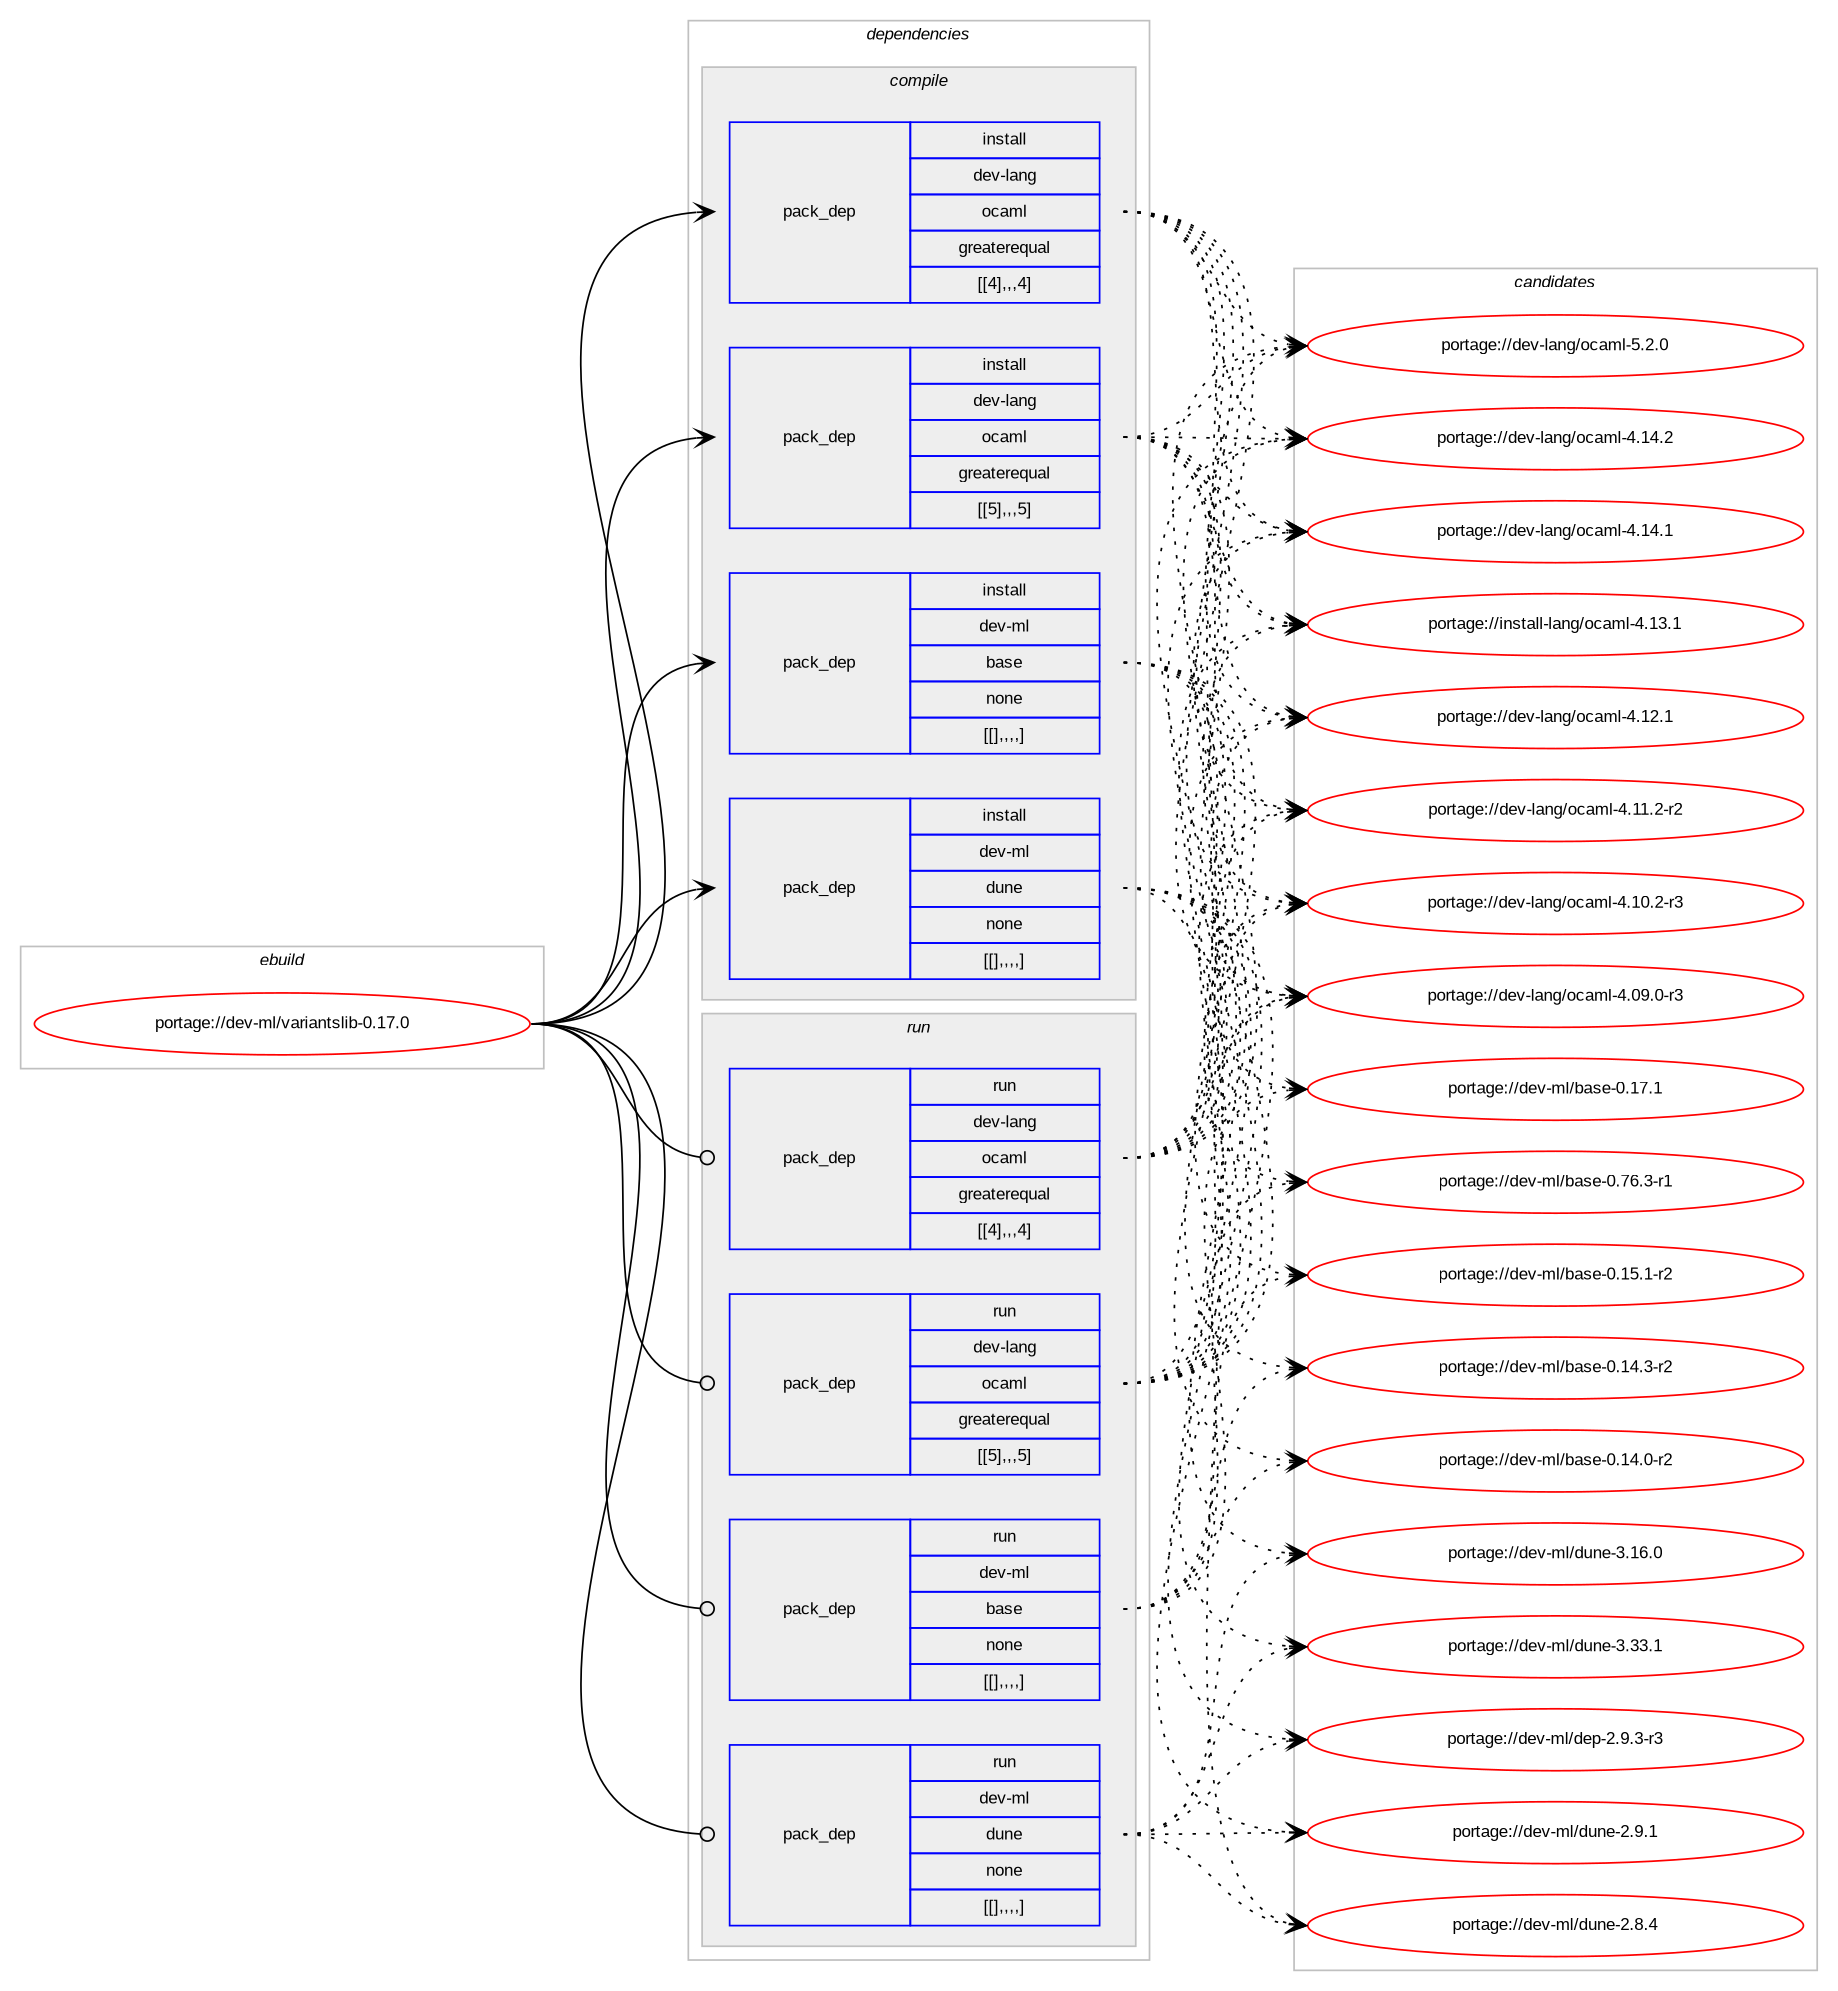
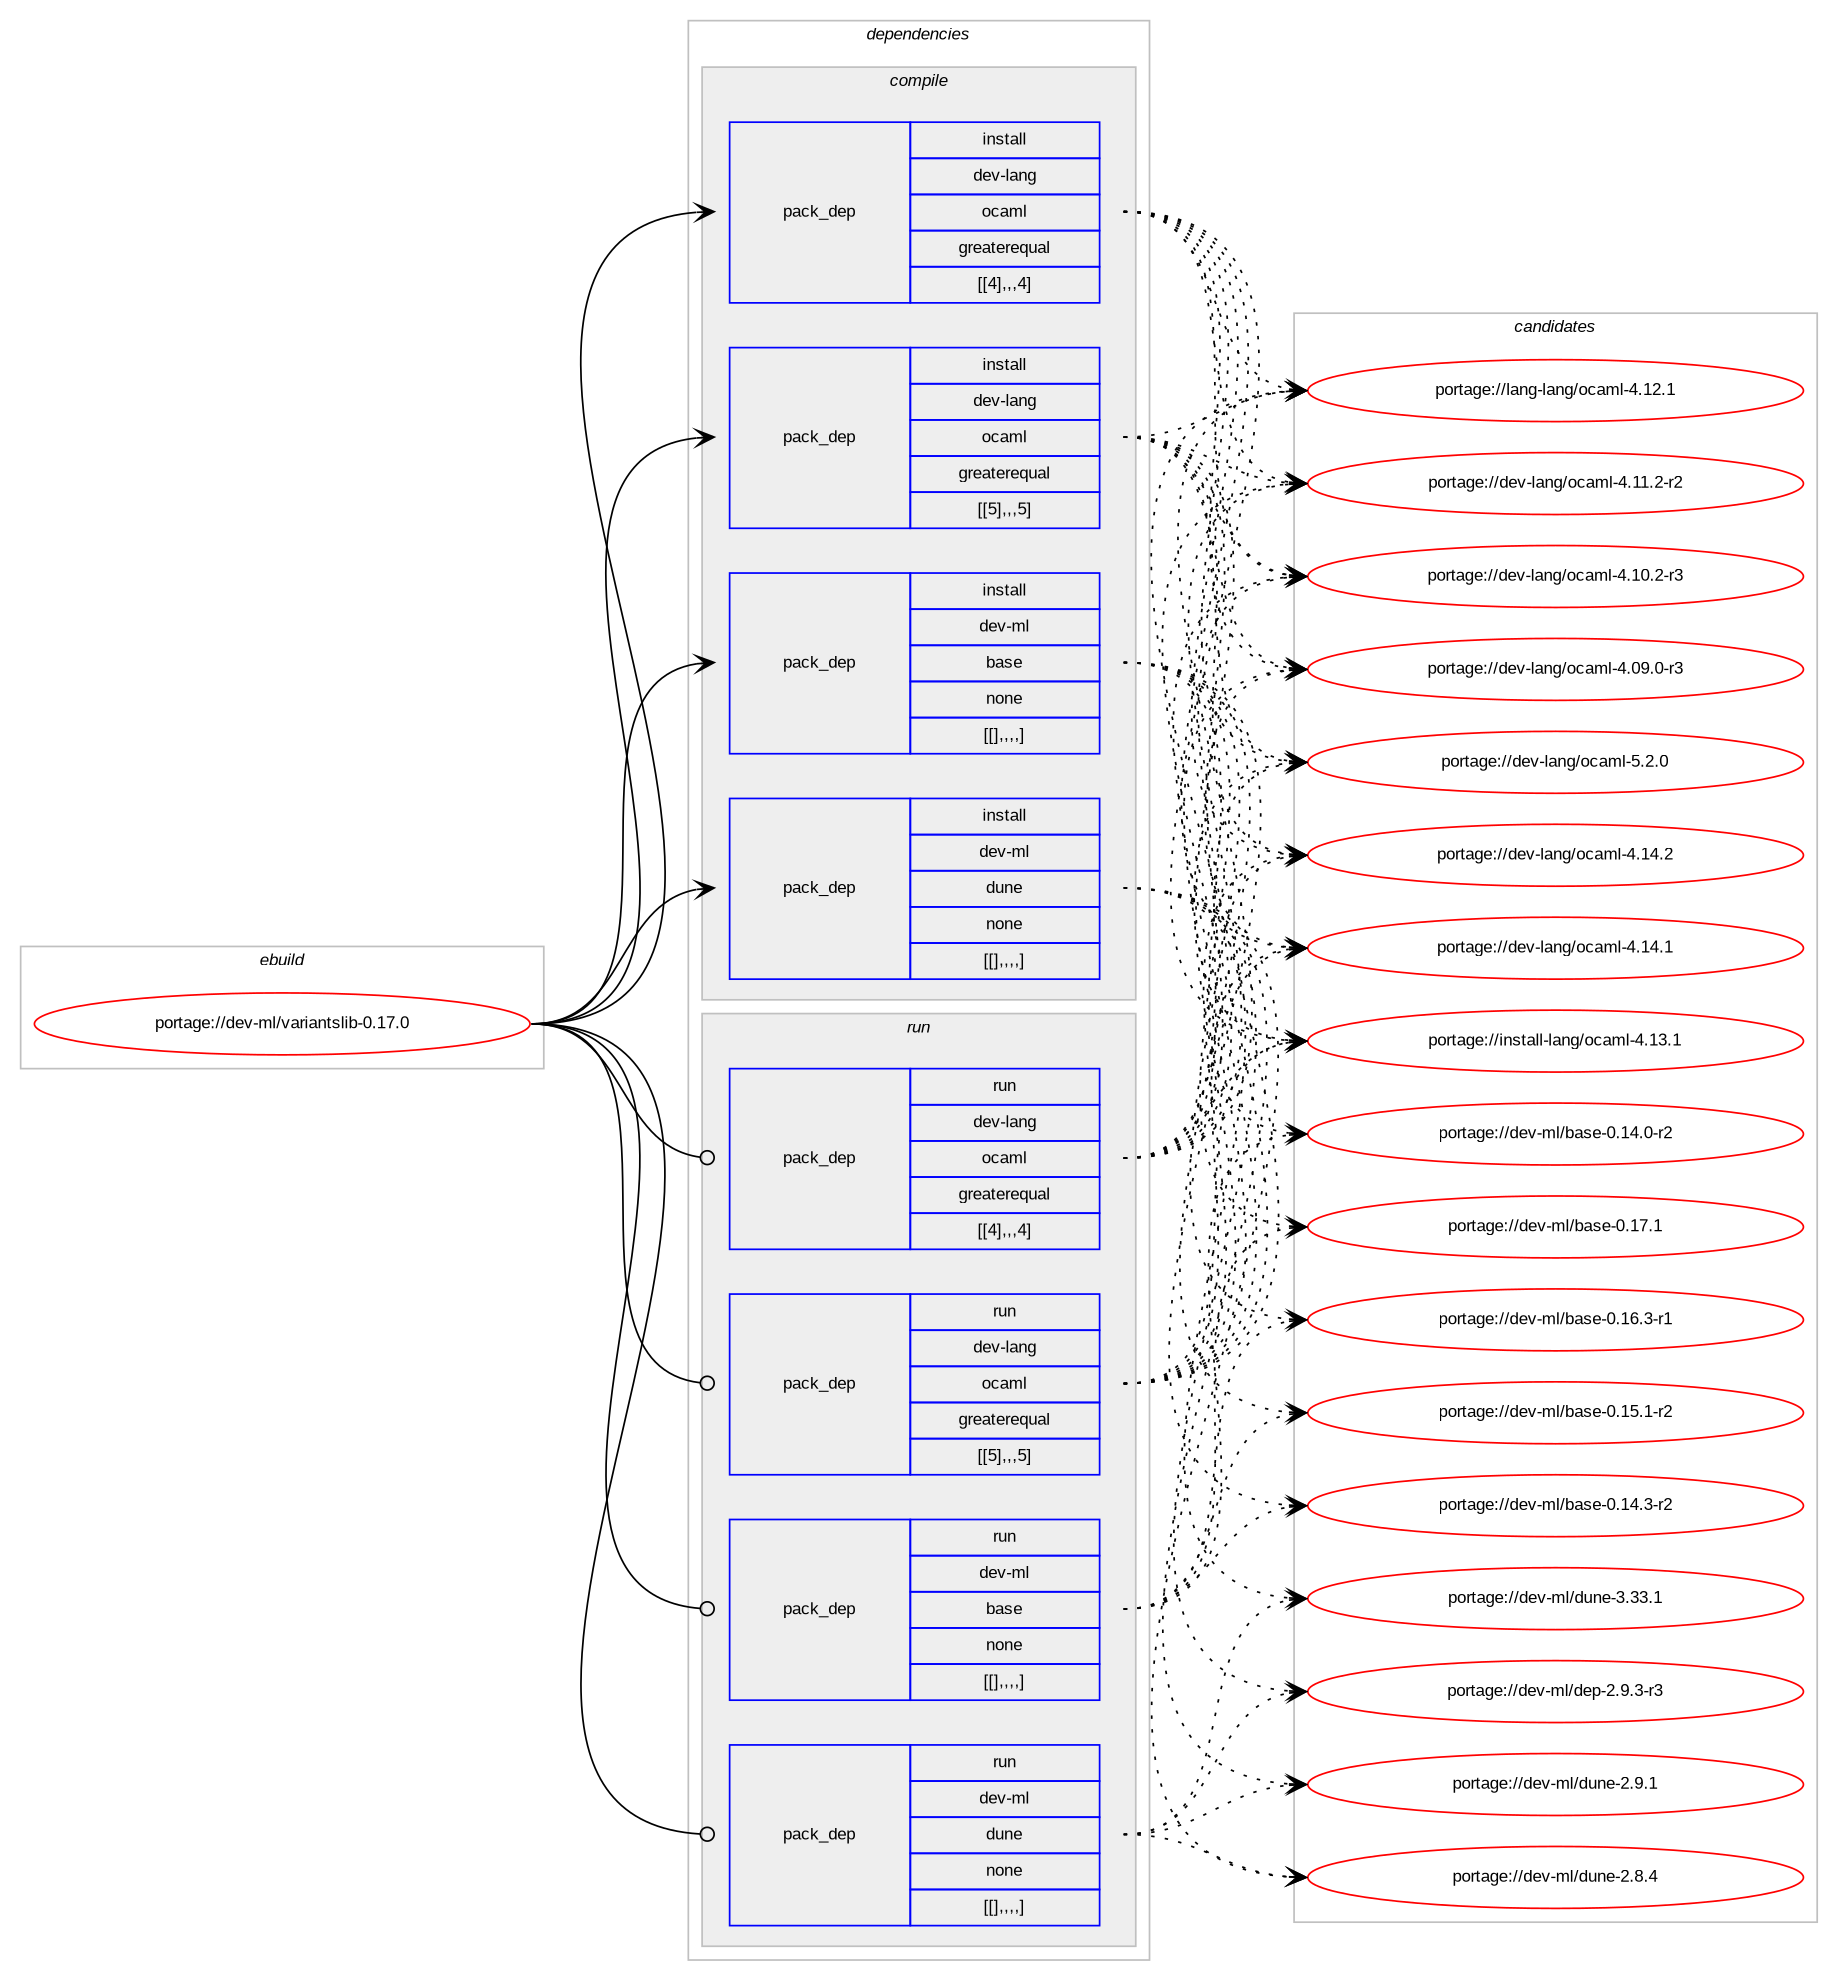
node "portage://dev-lang/ocaml-4.12.1": label "portage://dev-lang/ocaml-4.12.1" -> "portage://lang-lang/ocaml-4.12.1"
node "portage://dev-ml/base-0.76.3-r1": label "portage://dev-ml/base-0.76.3-r1" -> "portage://dev-ml/base-0.16.3-r1"
node "portage://dev-ml/dune-3.16.0": removed
